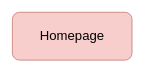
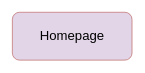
node "Homepage": fillcolor #f8cecc -> #e1d5e7
